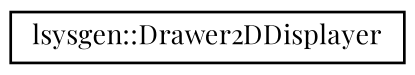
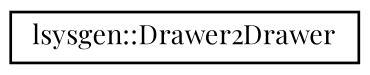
node "lsysgen::Drawer2DDisplayer": label "lsysgen::Drawer2DDisplayer" -> "lsysgen::Drawer2Drawer"
